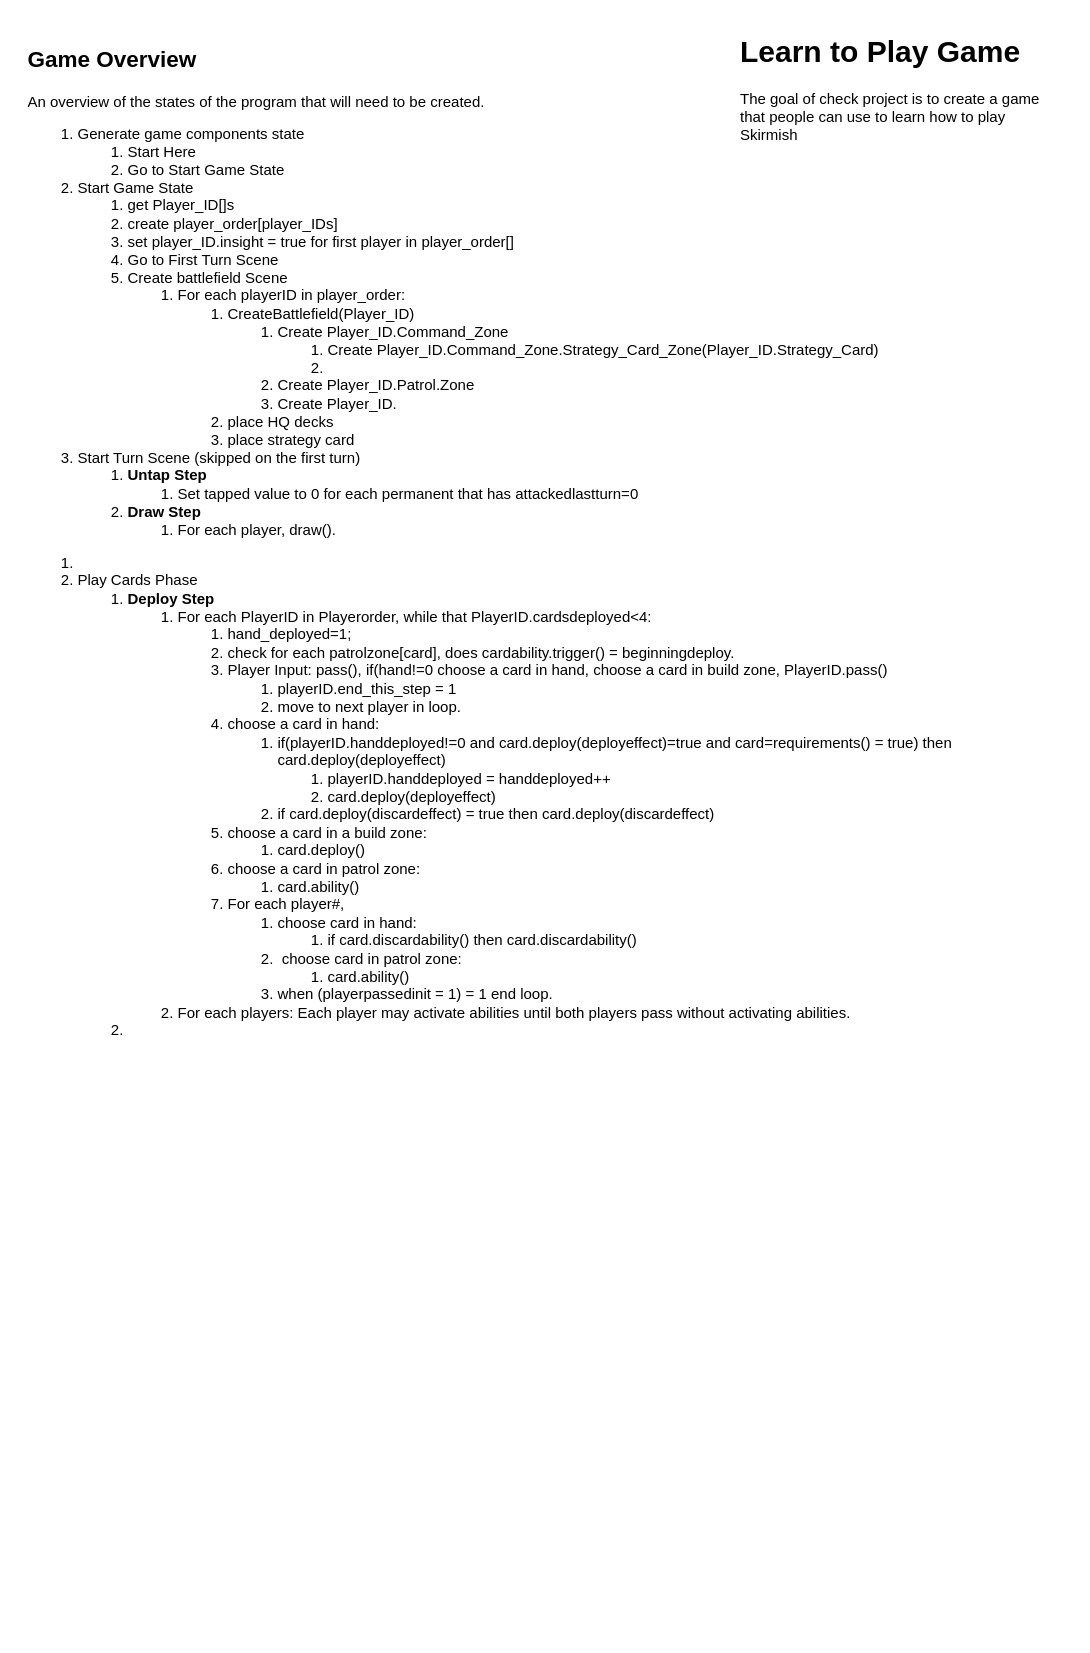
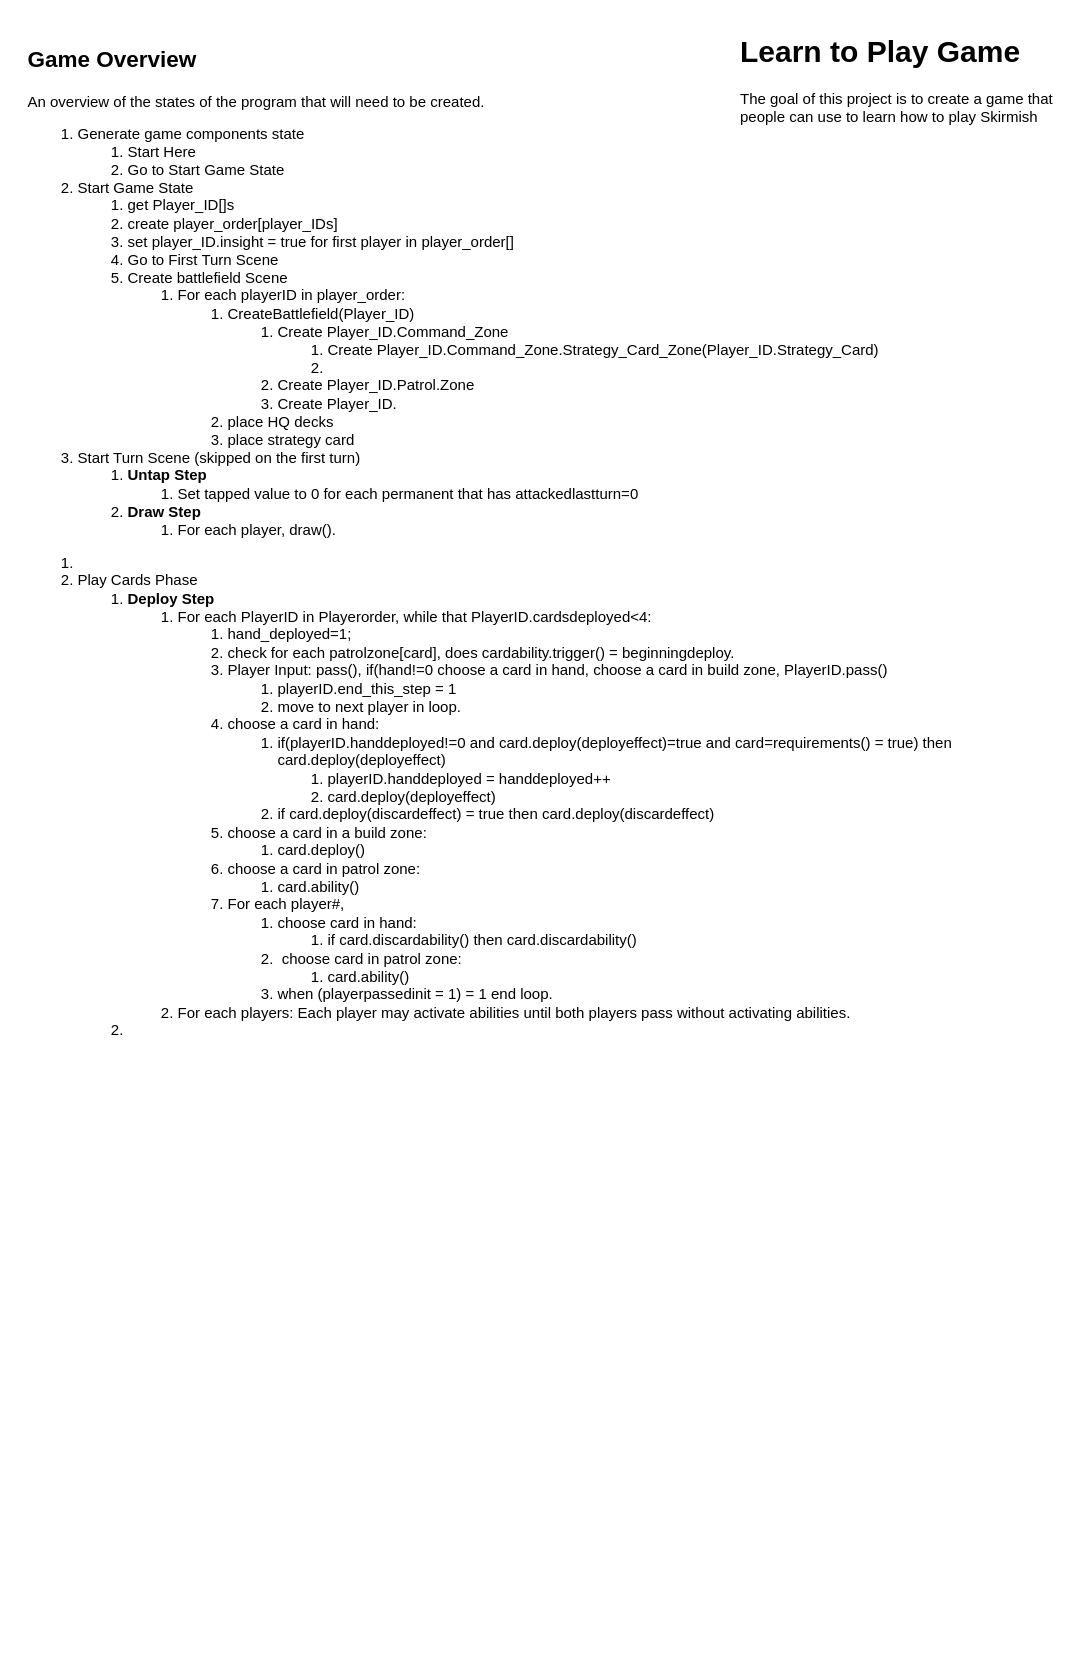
node "Learn to Play GameThe goal of check project is to create a game that people can use to learn how to play Skirmish": label "Learn to Play GameThe goal of check project is to create a game that people can use to learn how to play Skirmish" -> "Learn to Play GameThe goal of this project is to create a game that people can use to learn how to play Skirmish"
